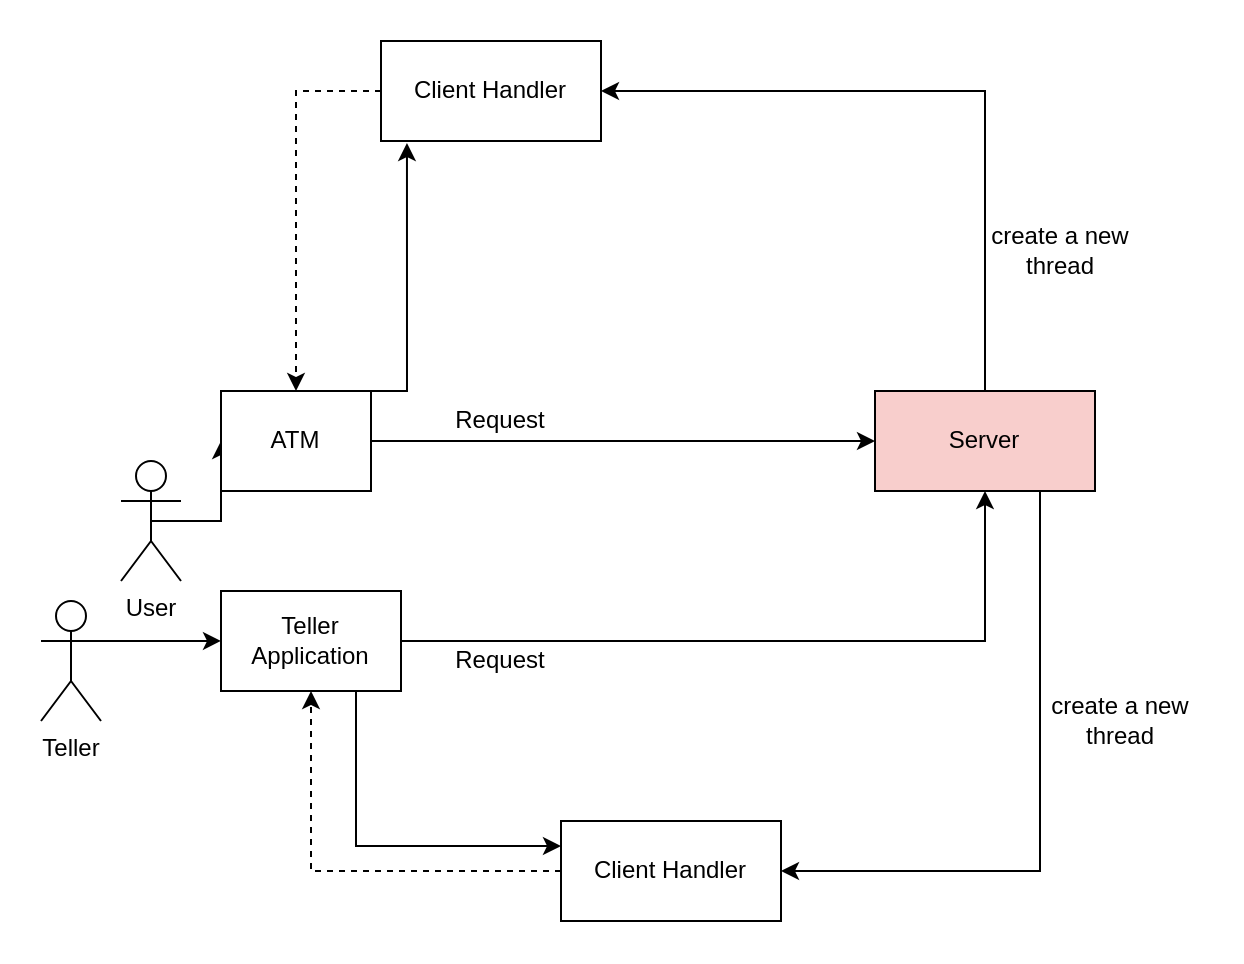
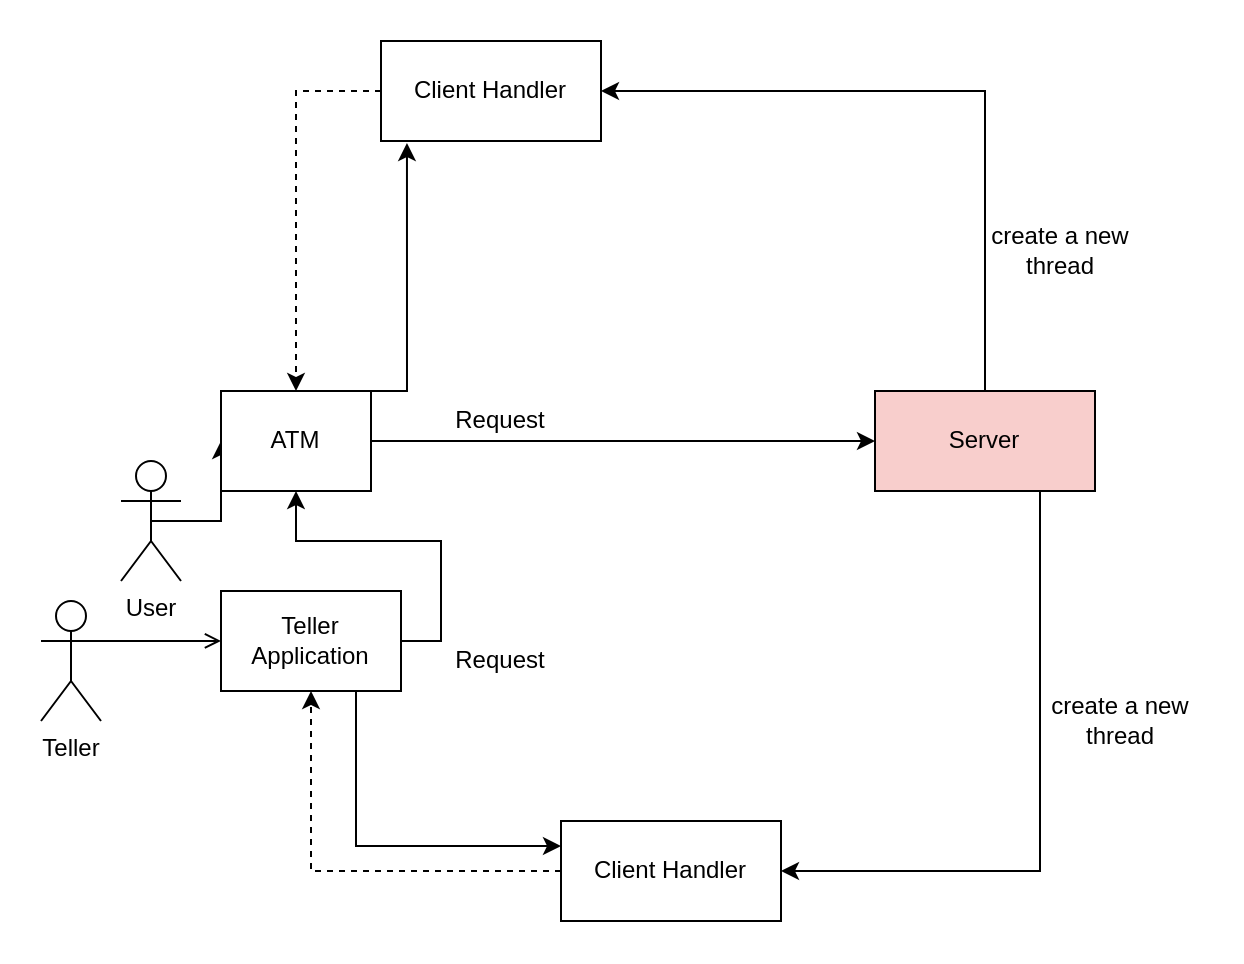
edge "Teller" -> "Teller Application": arrowhead classic -> open
edge "Teller Application" -> "Server": now "Teller Application" -> "ATM"
